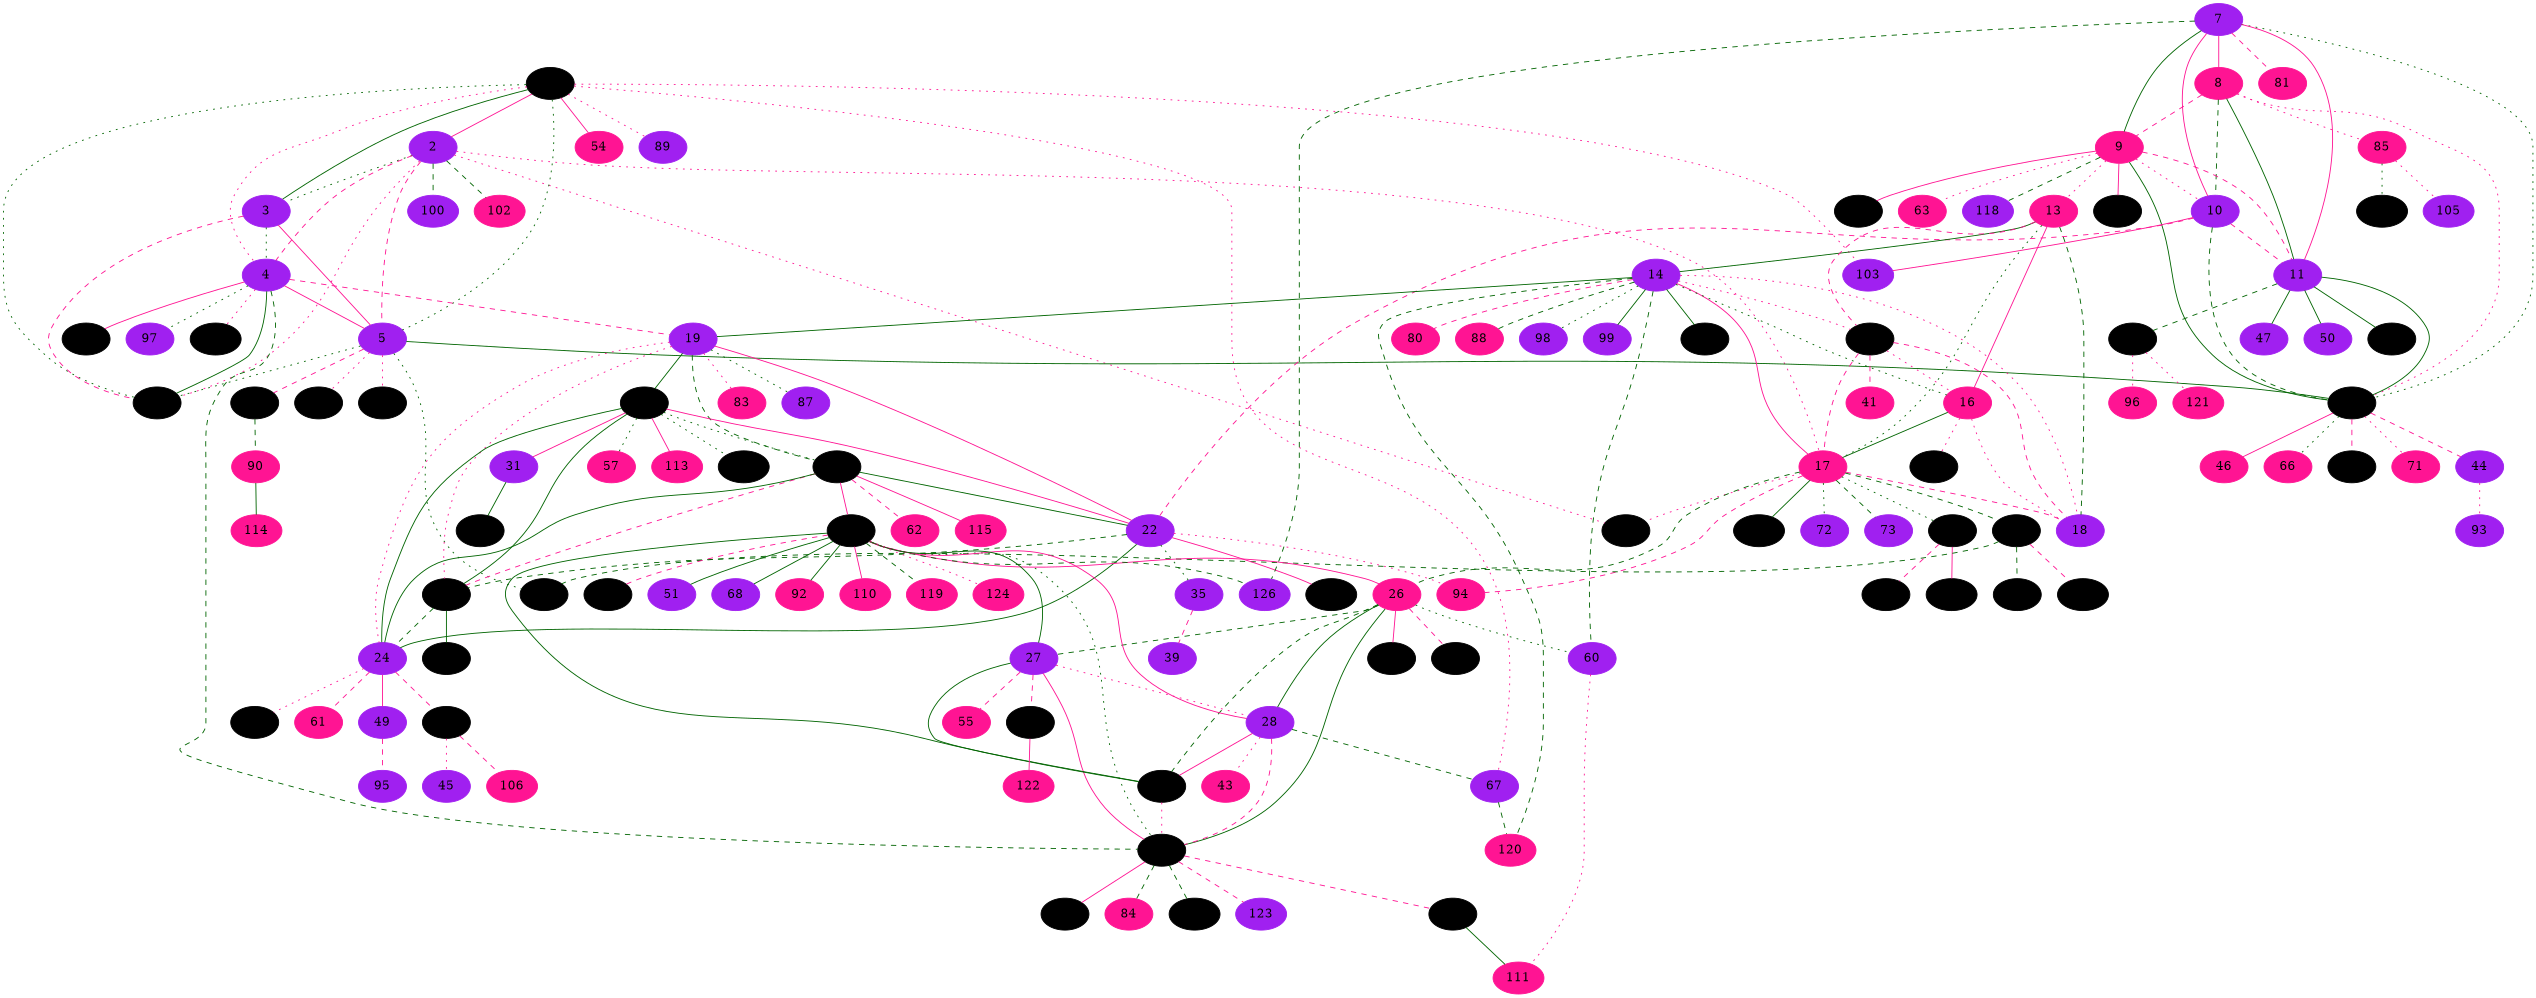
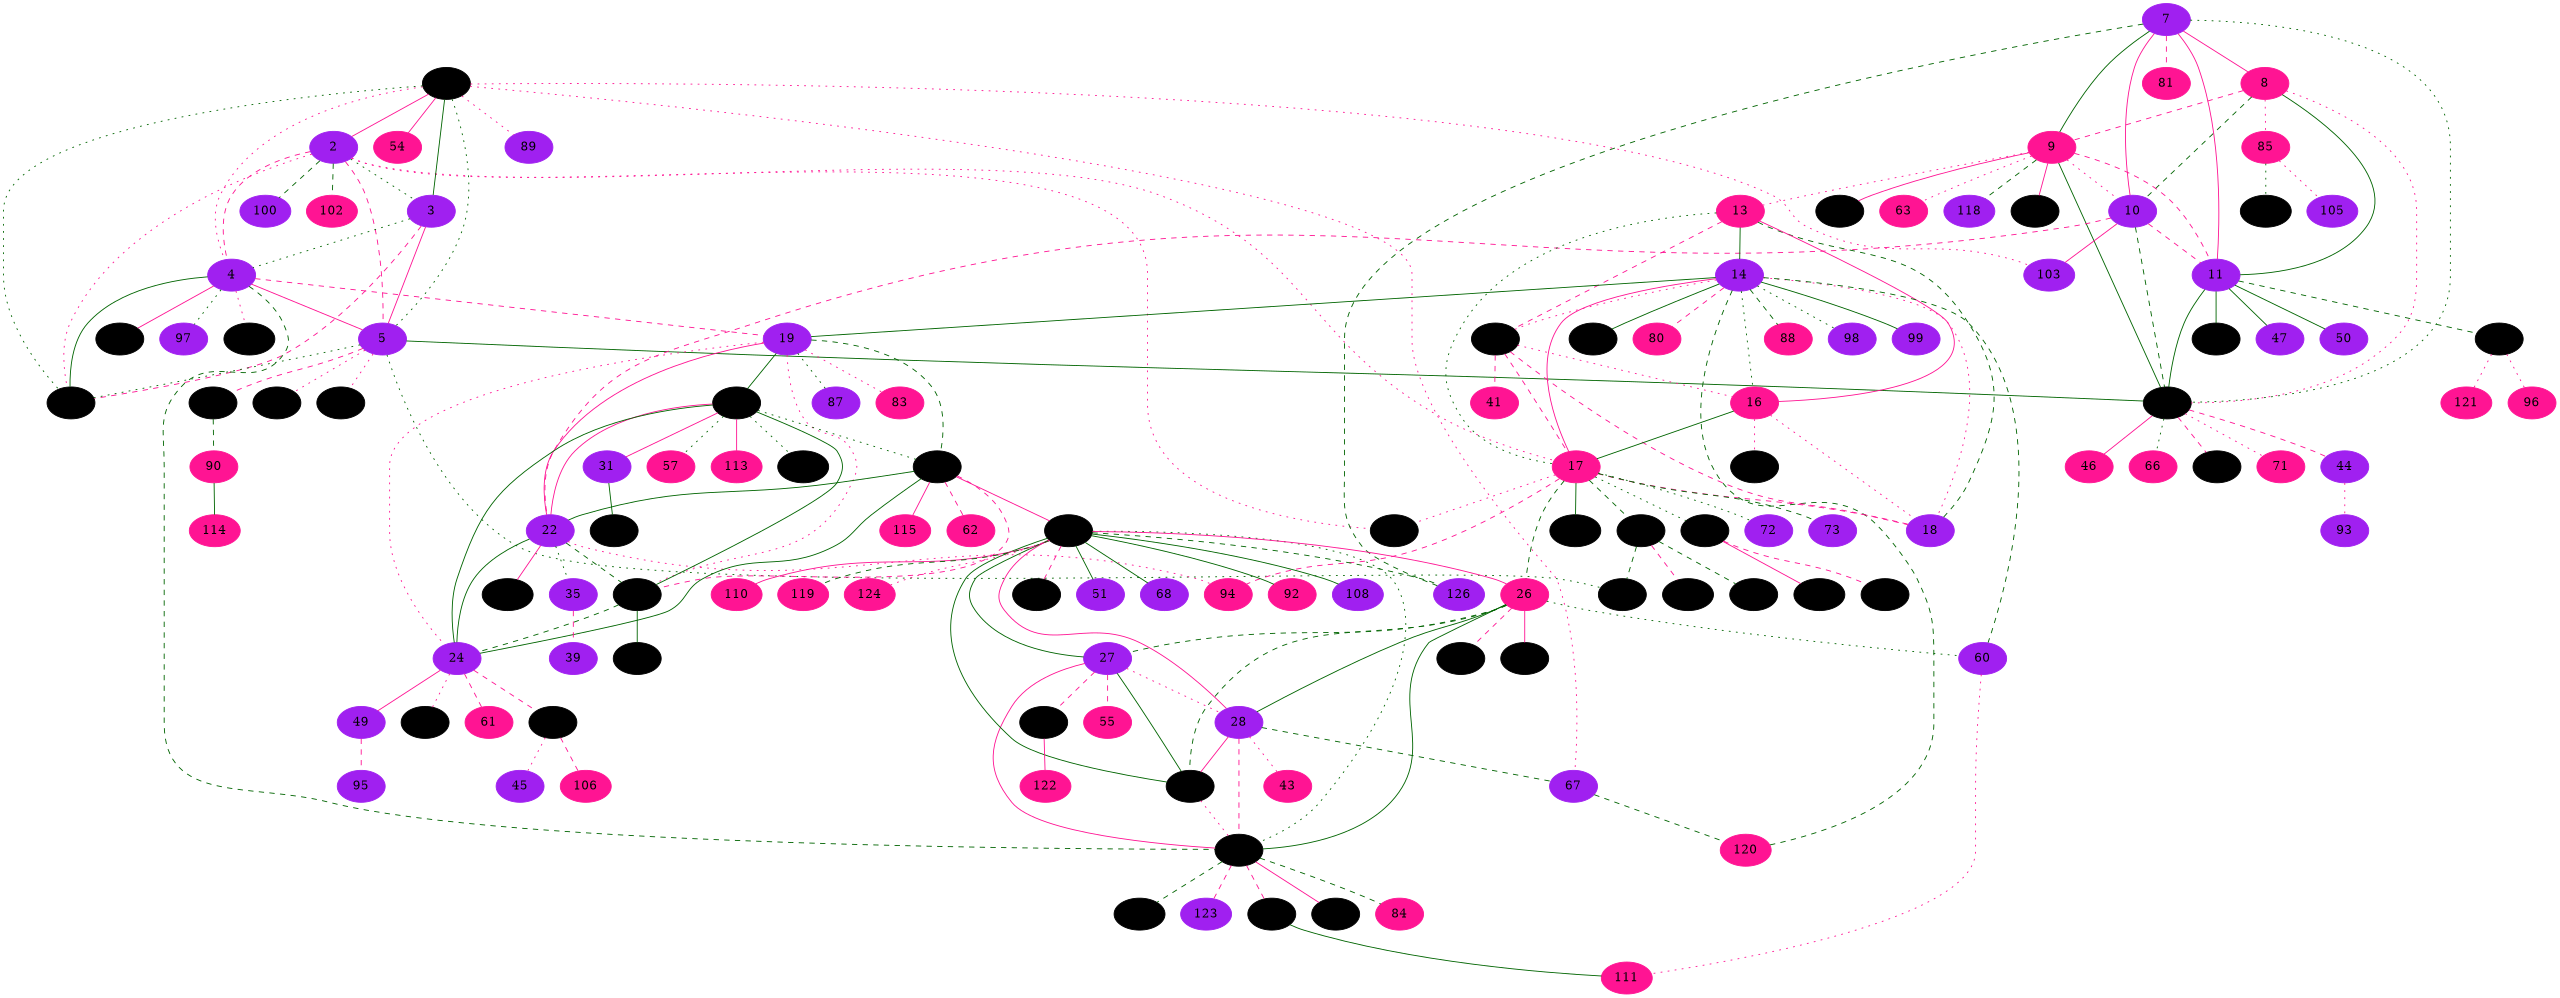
node "108": added
